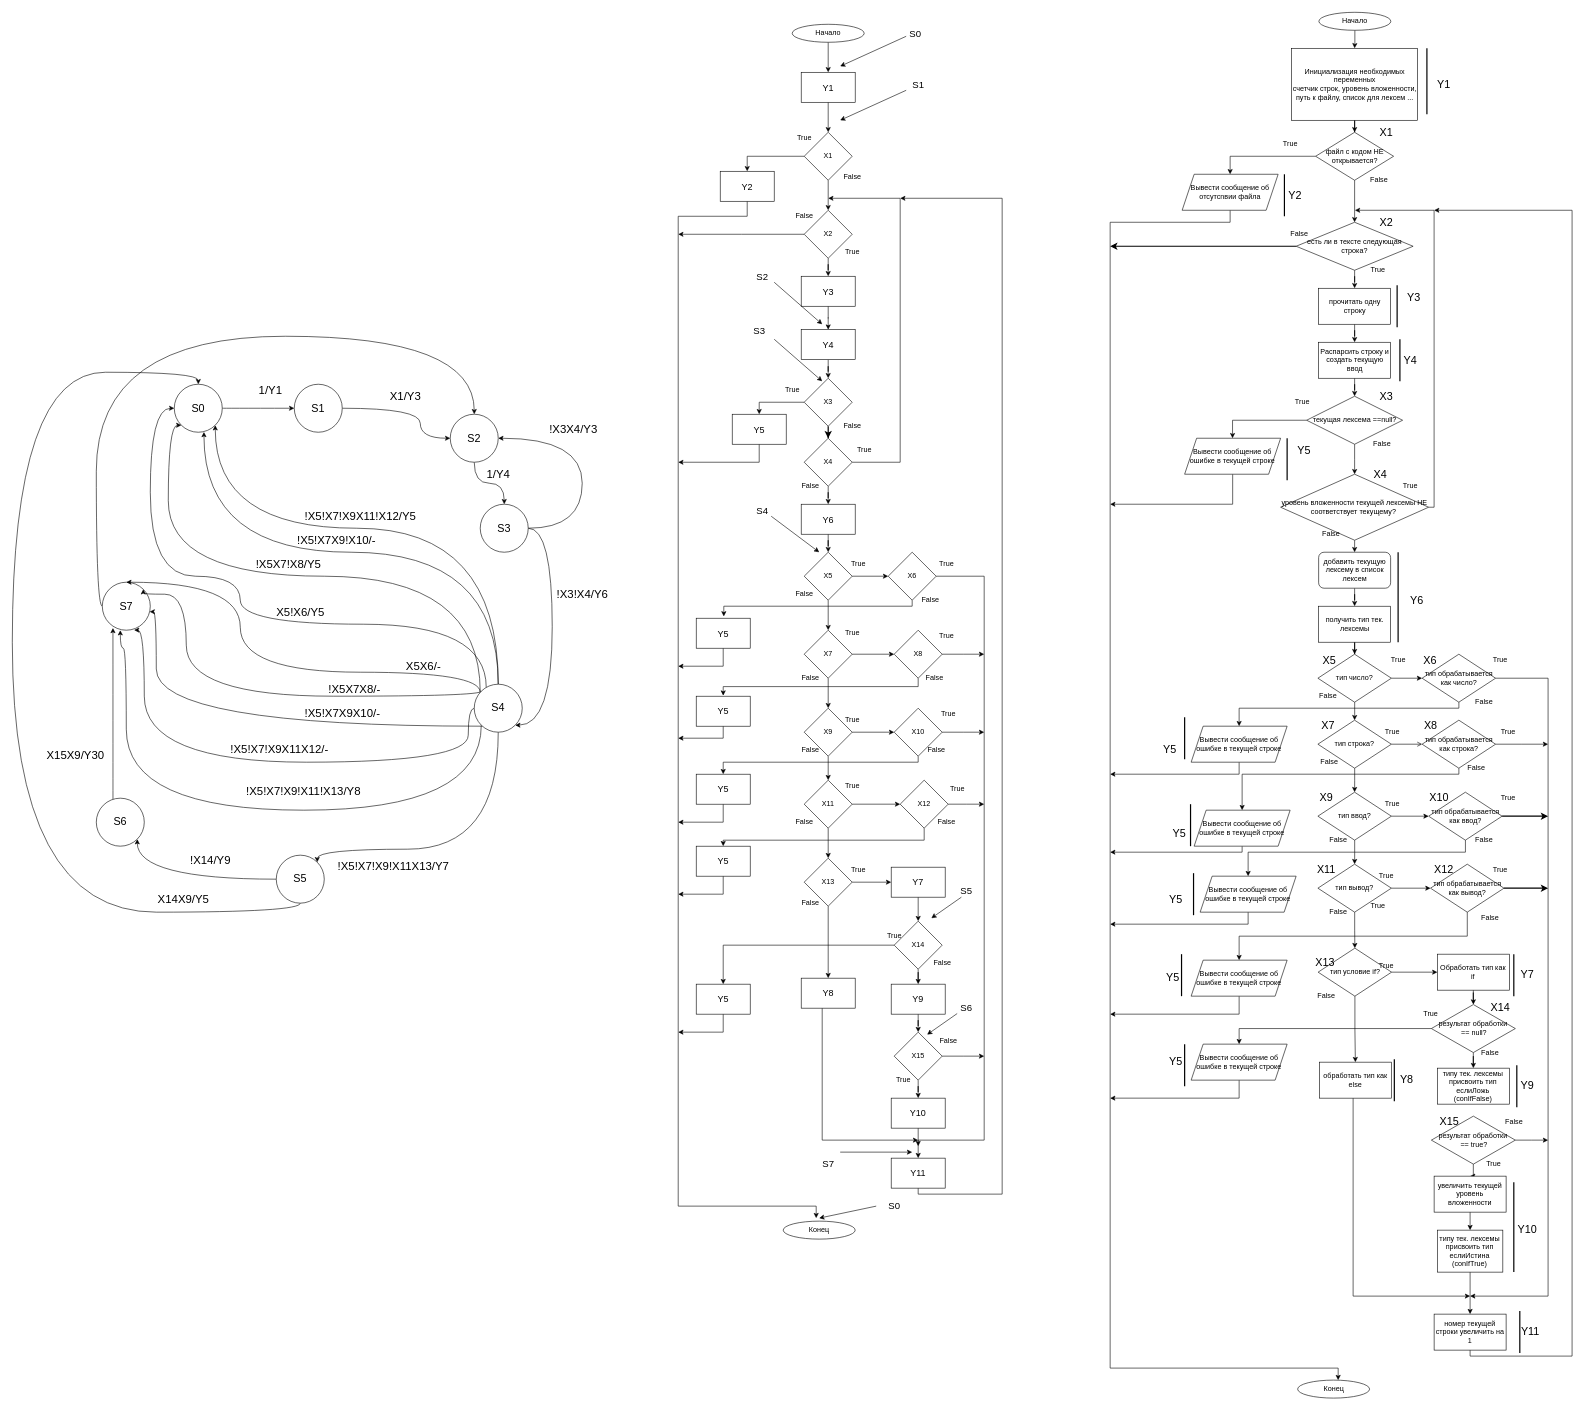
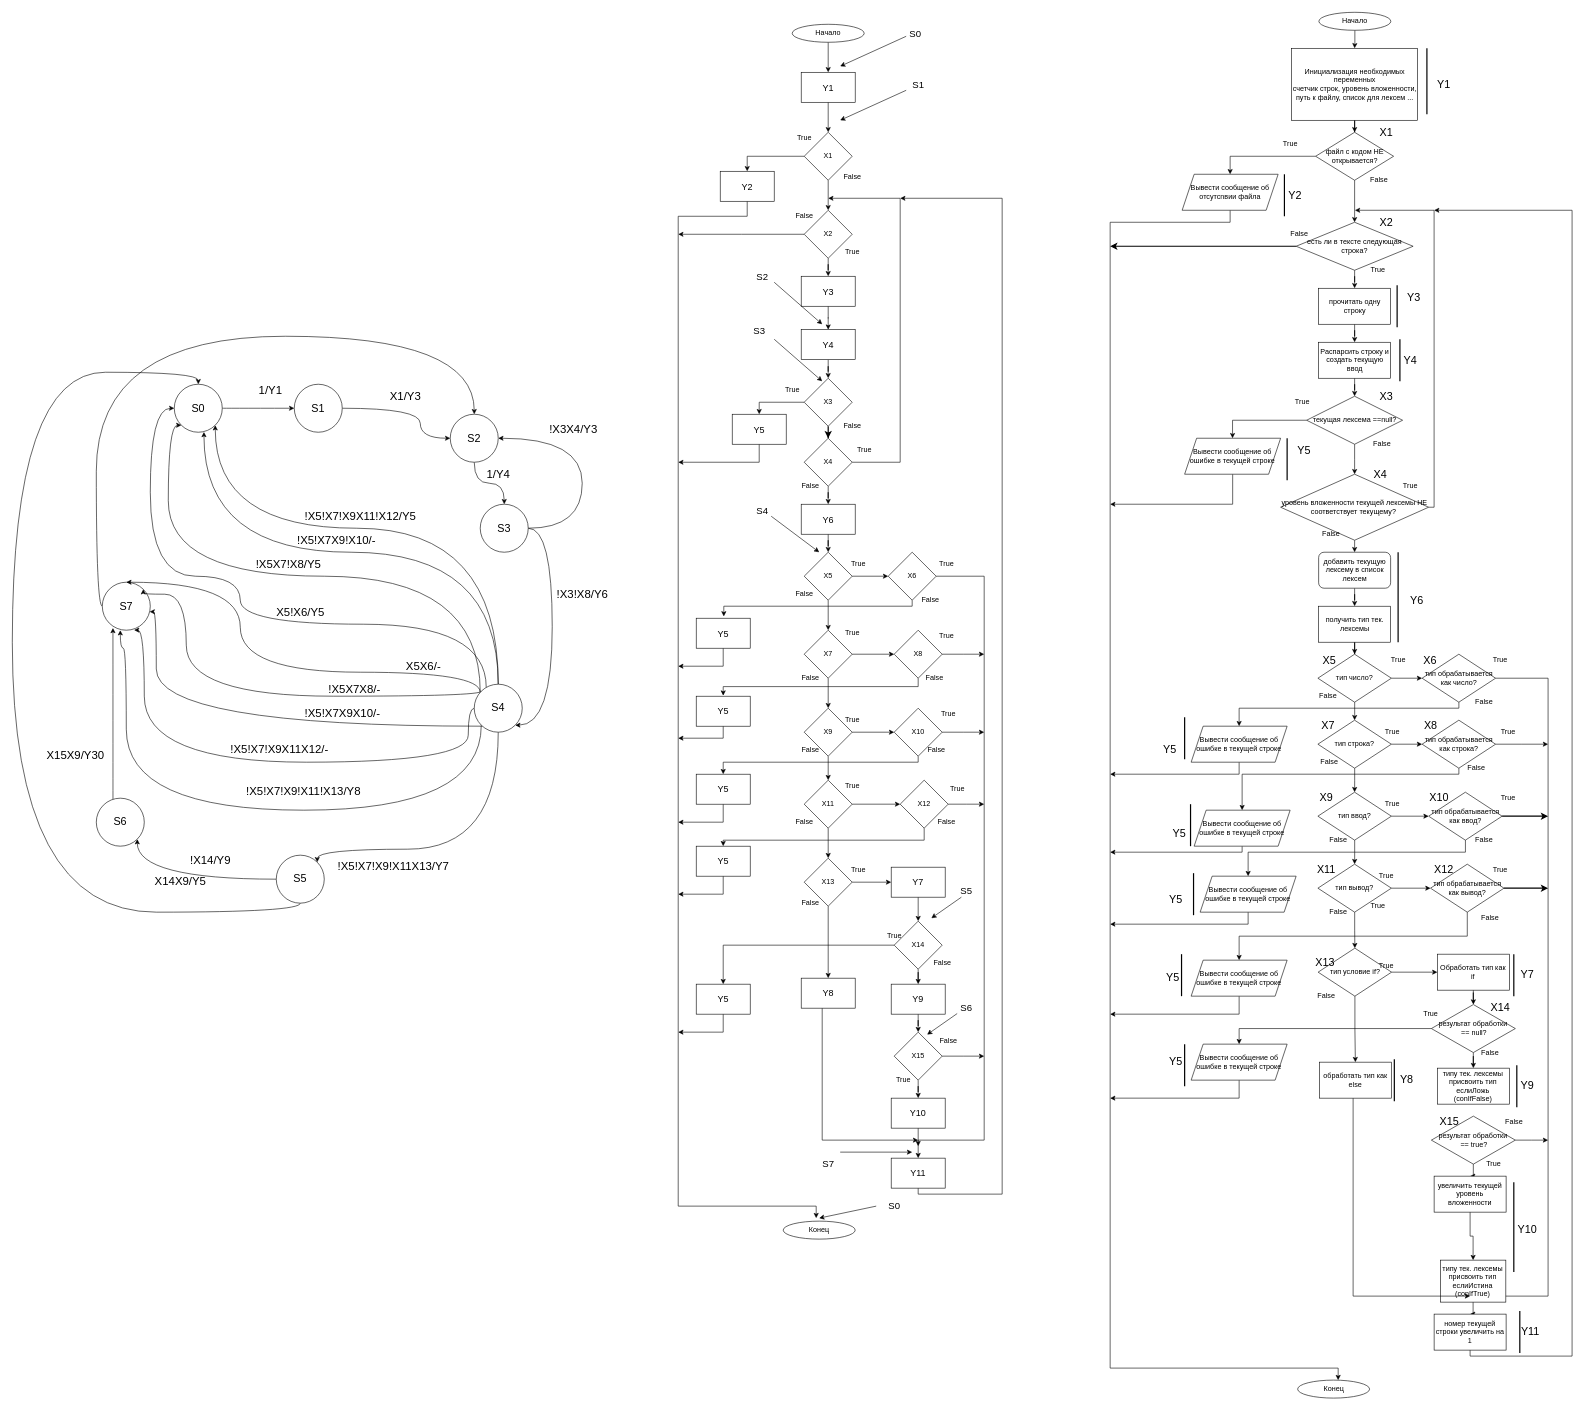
node "!X3!X4/Y6": label "!X3!X4/Y6" -> "!X3!X8/Y6"
edge "тип строка?" -> "тип обрабатывается как строка?": arrowhead open -> classic
node "X14X9/Y5": moved (183, 900) -> (180, 882)
node "типу тек. лексемы присвоить тип еслиИстина (conIfTrue)": moved (1470, 1251) -> (1473, 1281)
